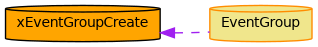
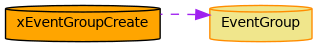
edge "EventGroup" -> "xEventGroupCreate": reversed
